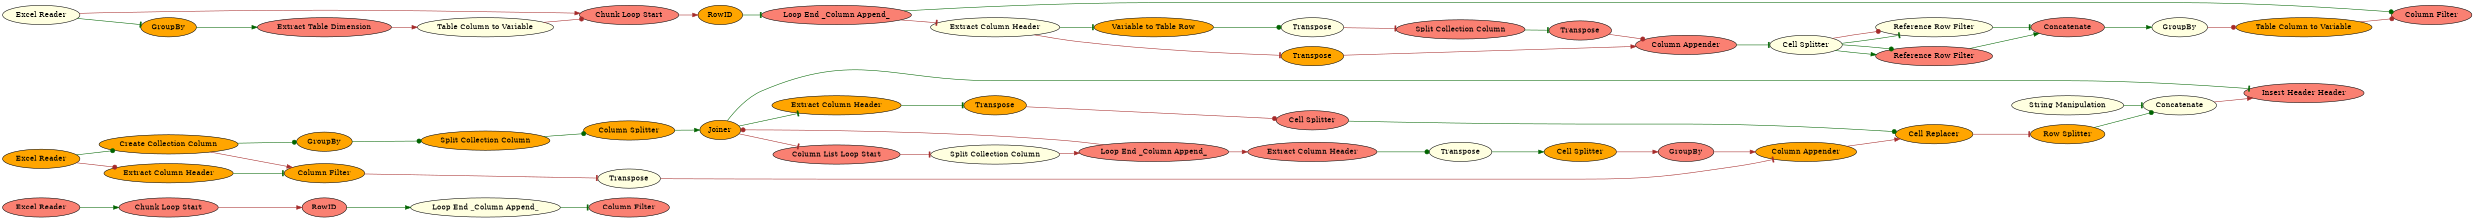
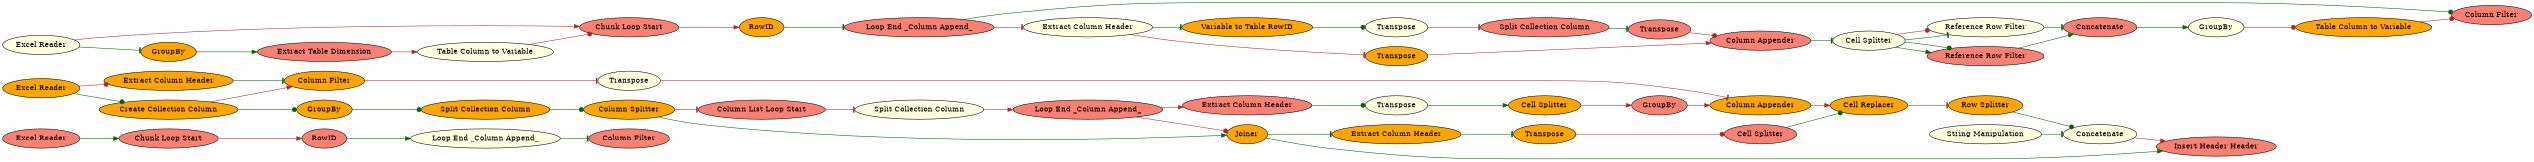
node "Variable to Table Row": label "Variable to Table Row" -> "Variable to Table RowID"
edge "Joiner" -> "Insert Header Header": arrowhead tee -> normal
edge "Joiner" -> "Column List Loop Start": now "Column Splitter" -> "Column List Loop Start"
